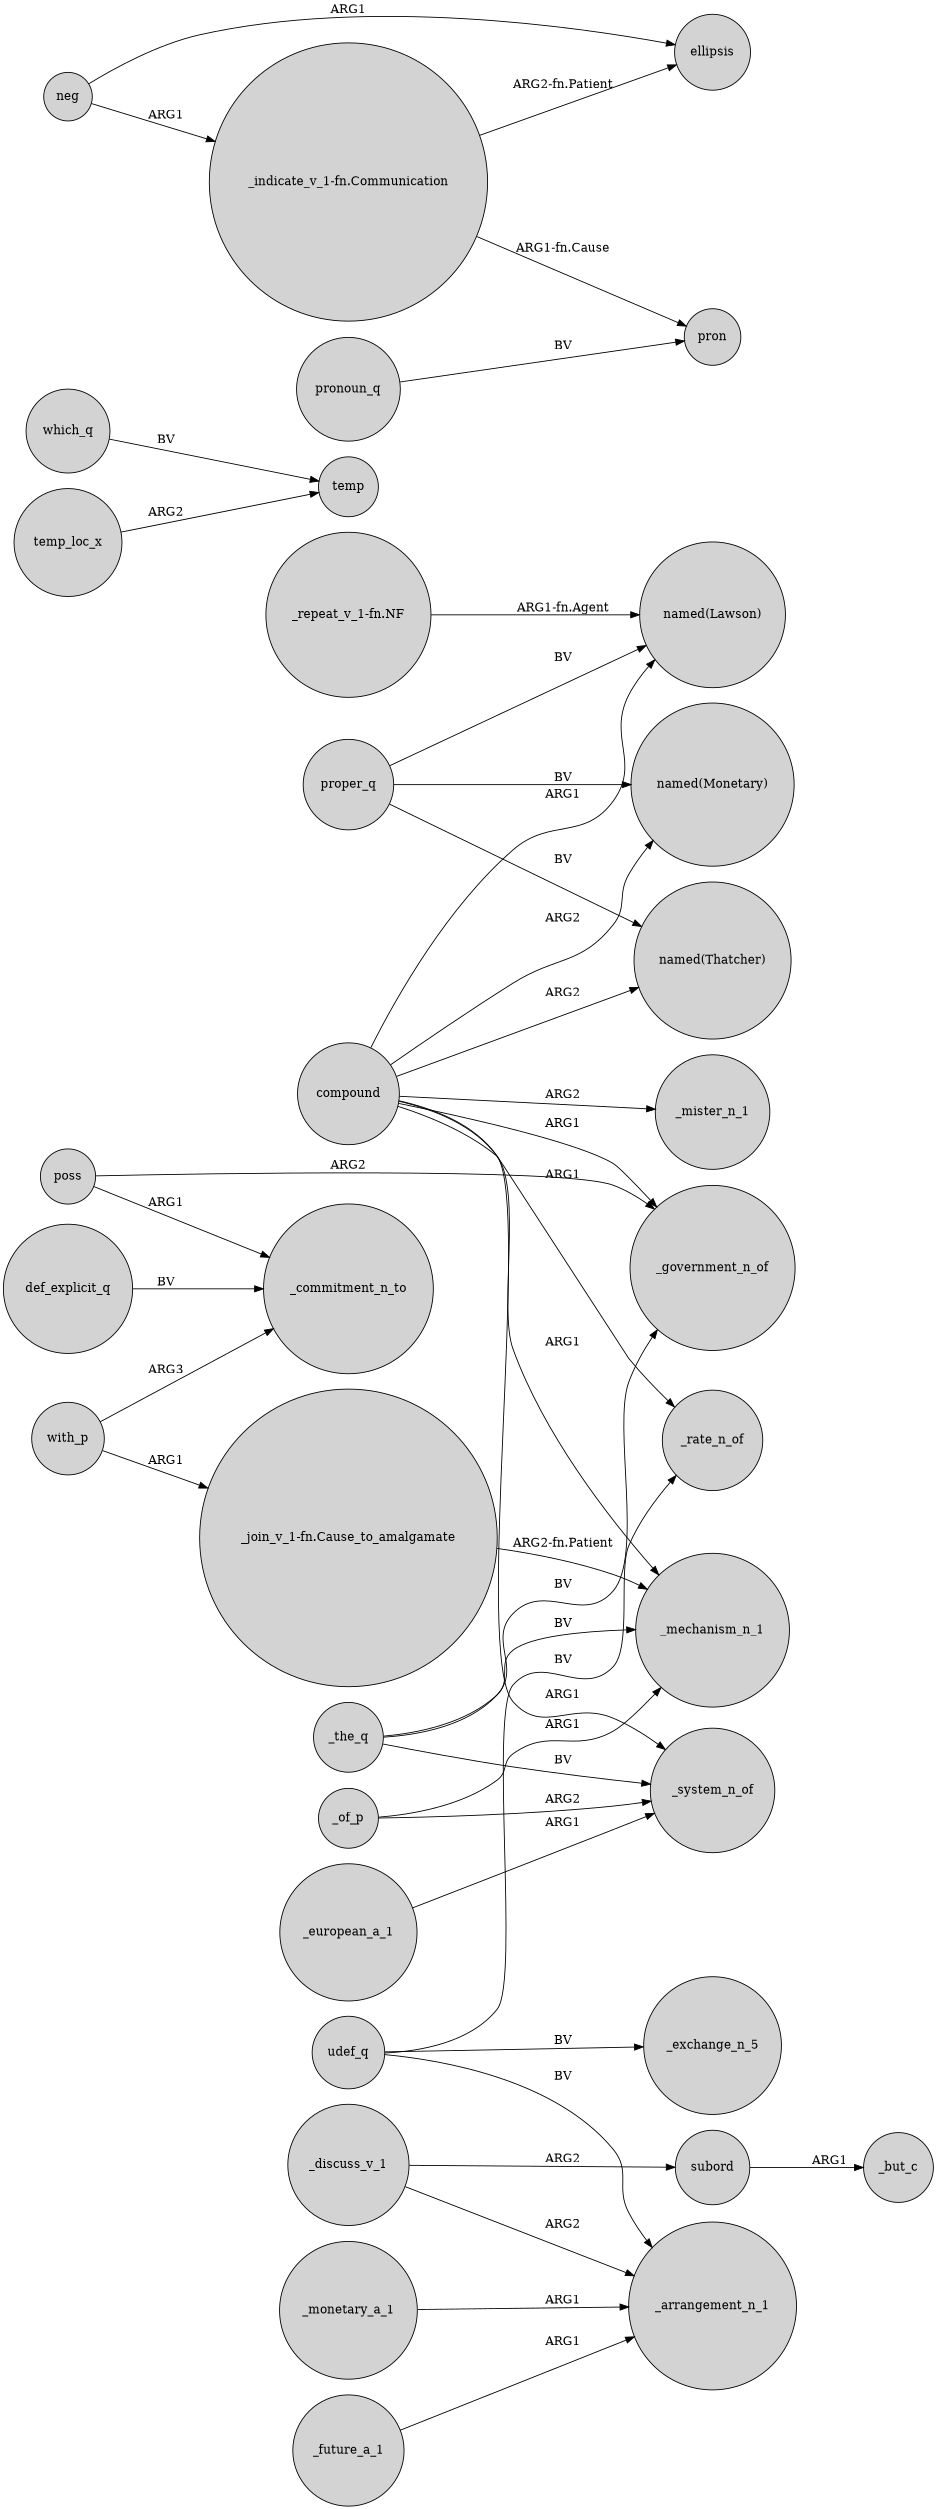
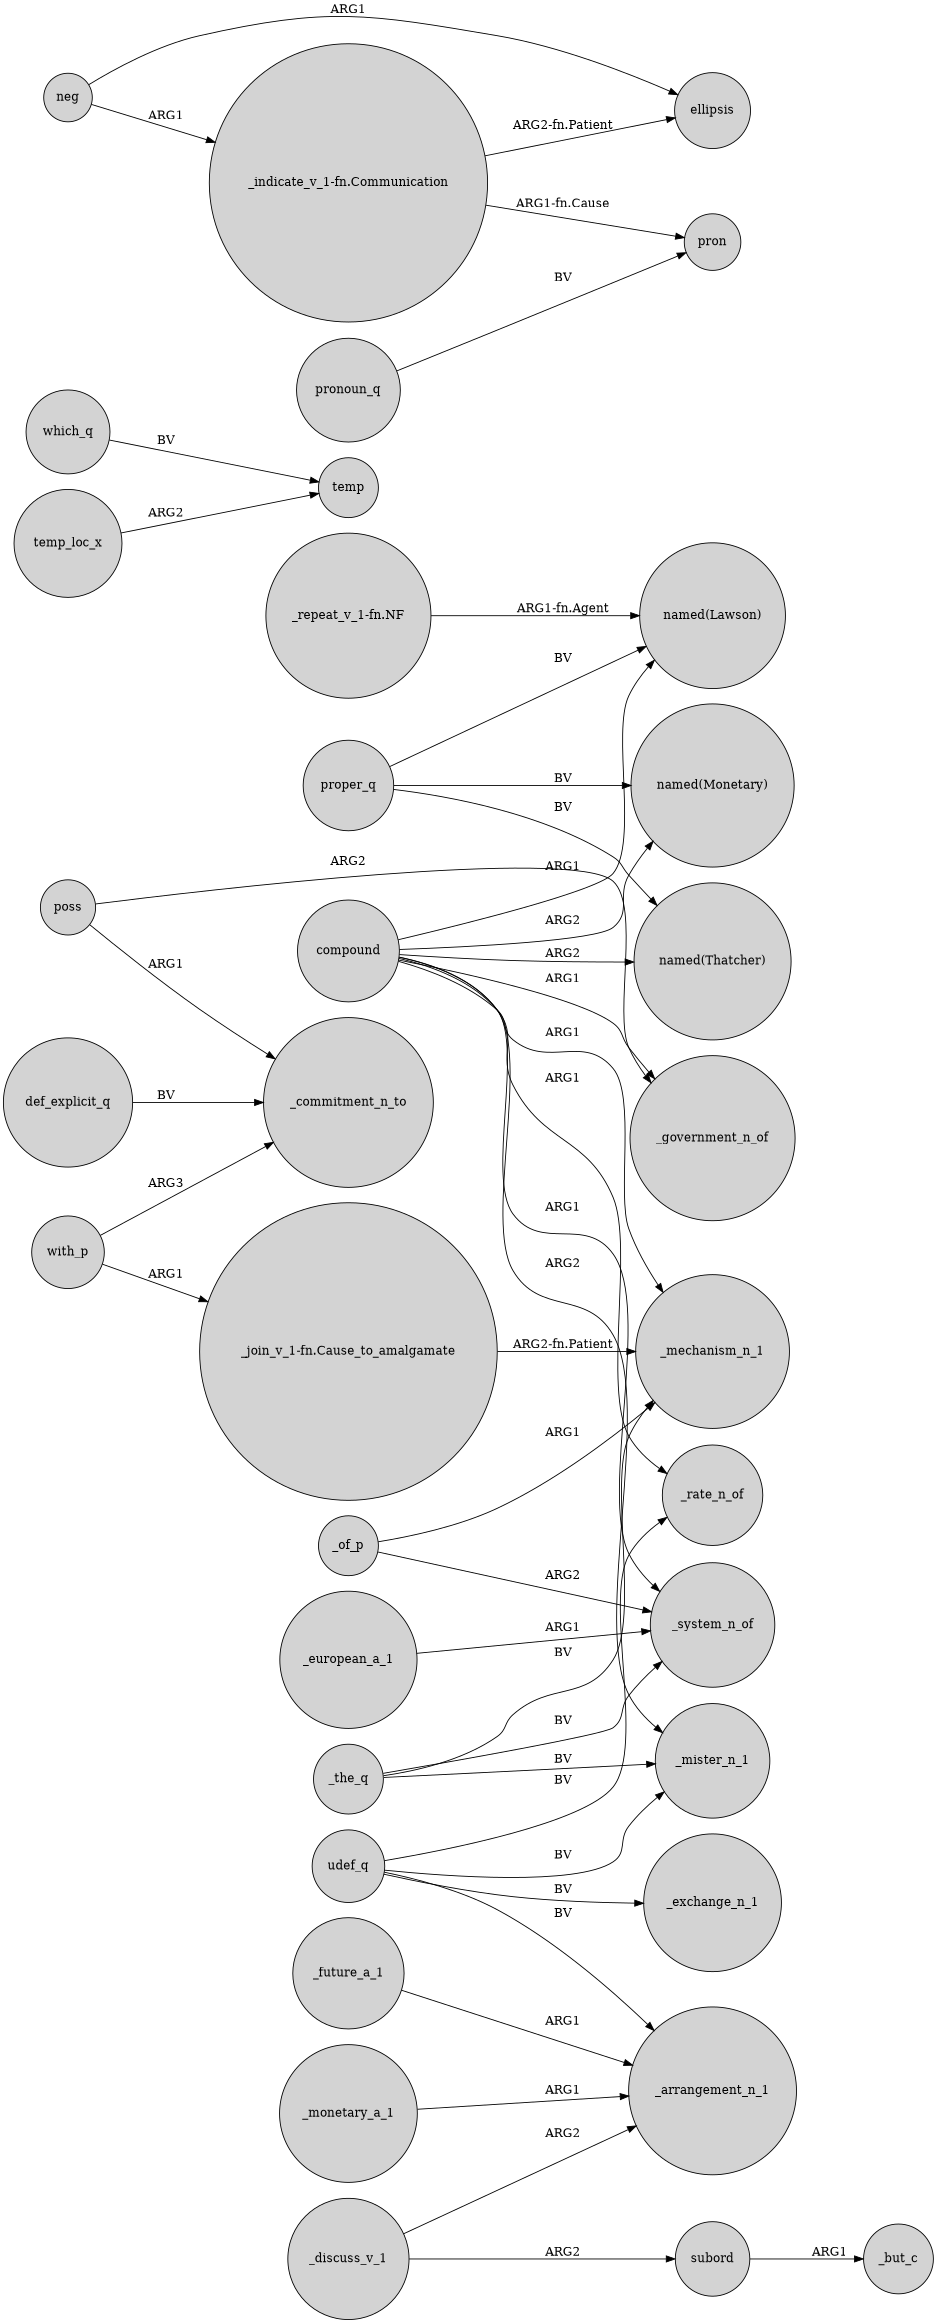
edge "_the_q" -> "_government_n_of": now "_the_q" -> "_mister_n_1"
edge "udef_q" -> "_mister_n_1": added, label "BV"
node "_exchange_n_5": label "_exchange_n_5" -> "_exchange_n_1"
